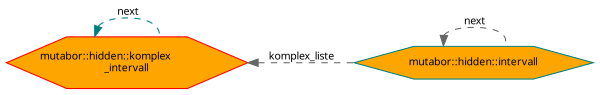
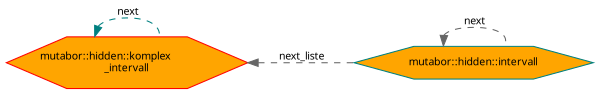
edge "mutabor::hidden::intervall" -> "mutabor::hidden::komplex _intervall": label " komplex_liste" -> " next_liste"
